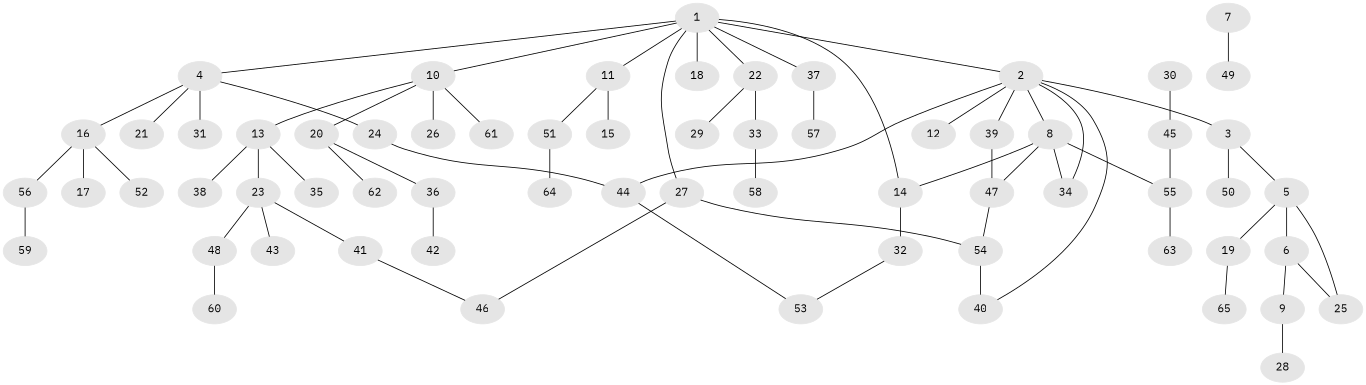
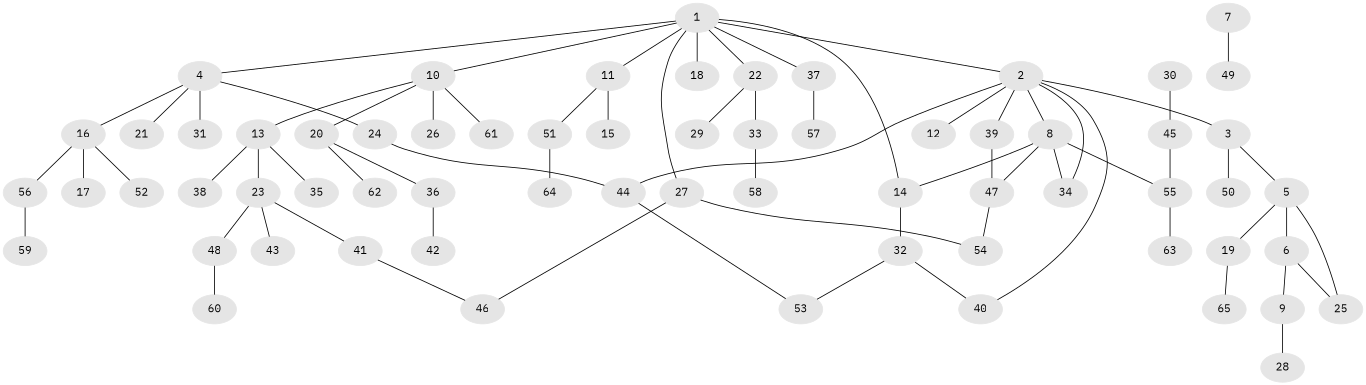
edge "54" -- "40": now "32" -- "40"
